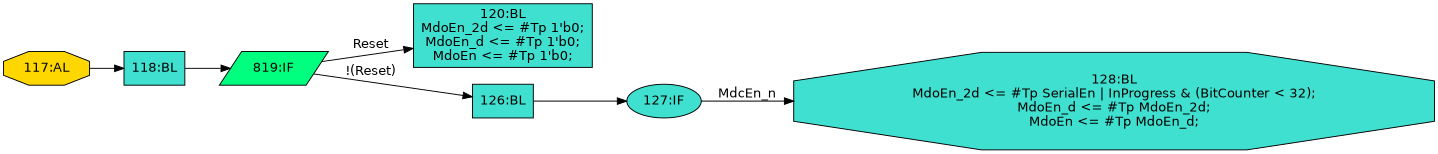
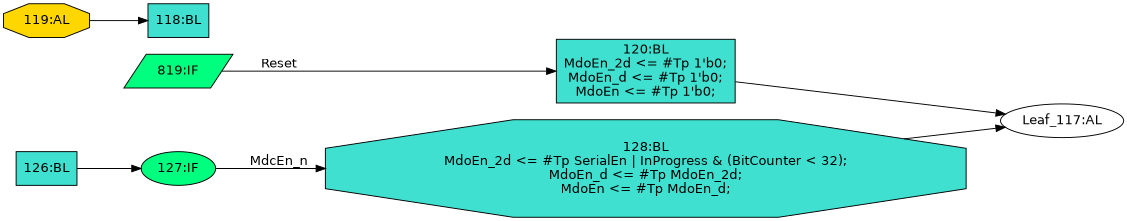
node "117:AL": label "117:AL" -> "119:AL"
edge "118:BL" -> "819:IF": removed
edge "819:IF" -> "126:BL": removed, label "!(Reset)"
node "127:IF": fillcolor turquoise -> springgreen
node "Leaf_117:AL": added
